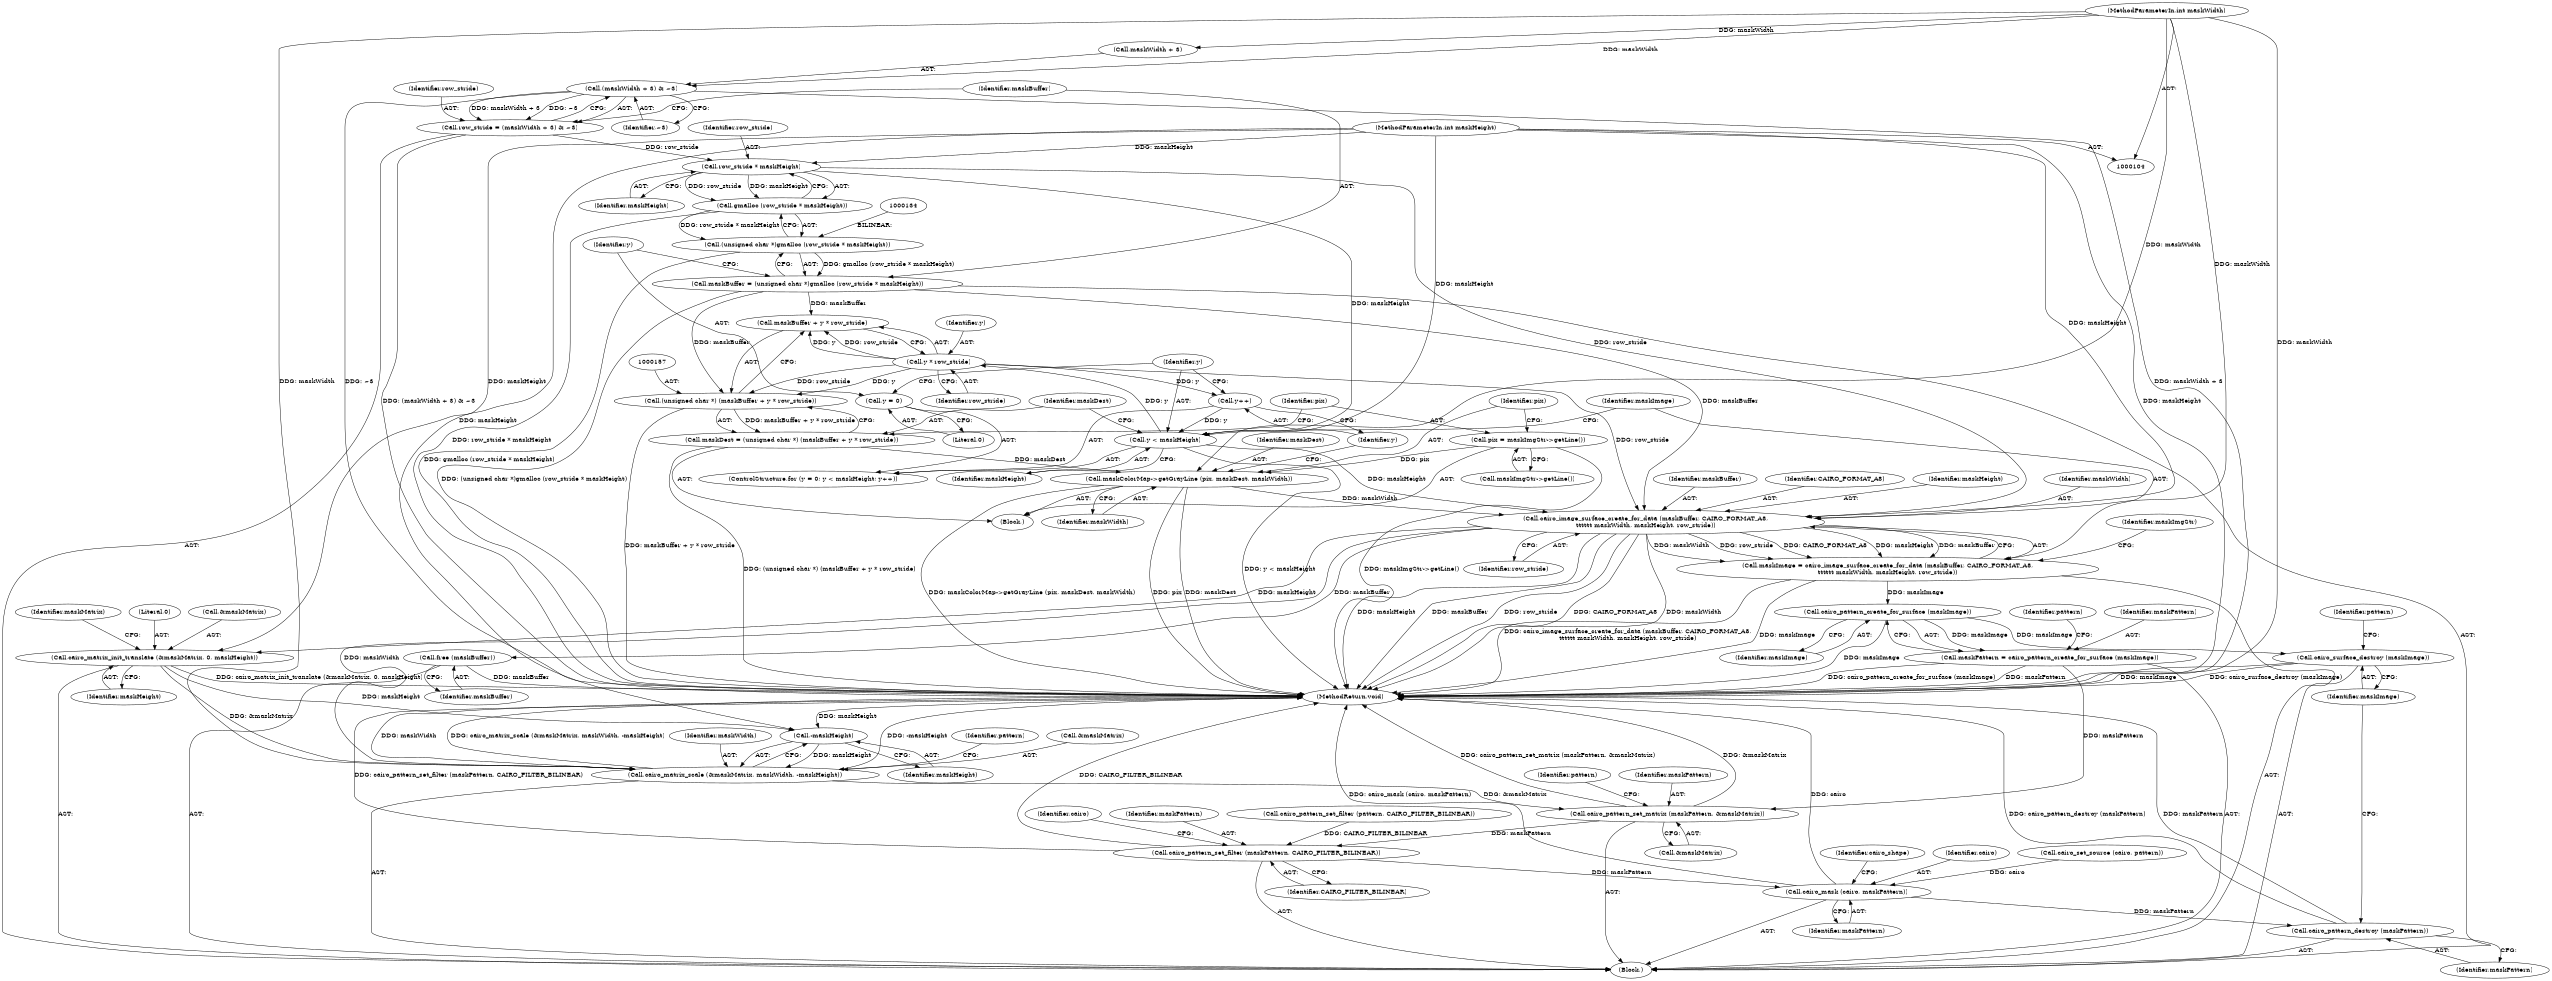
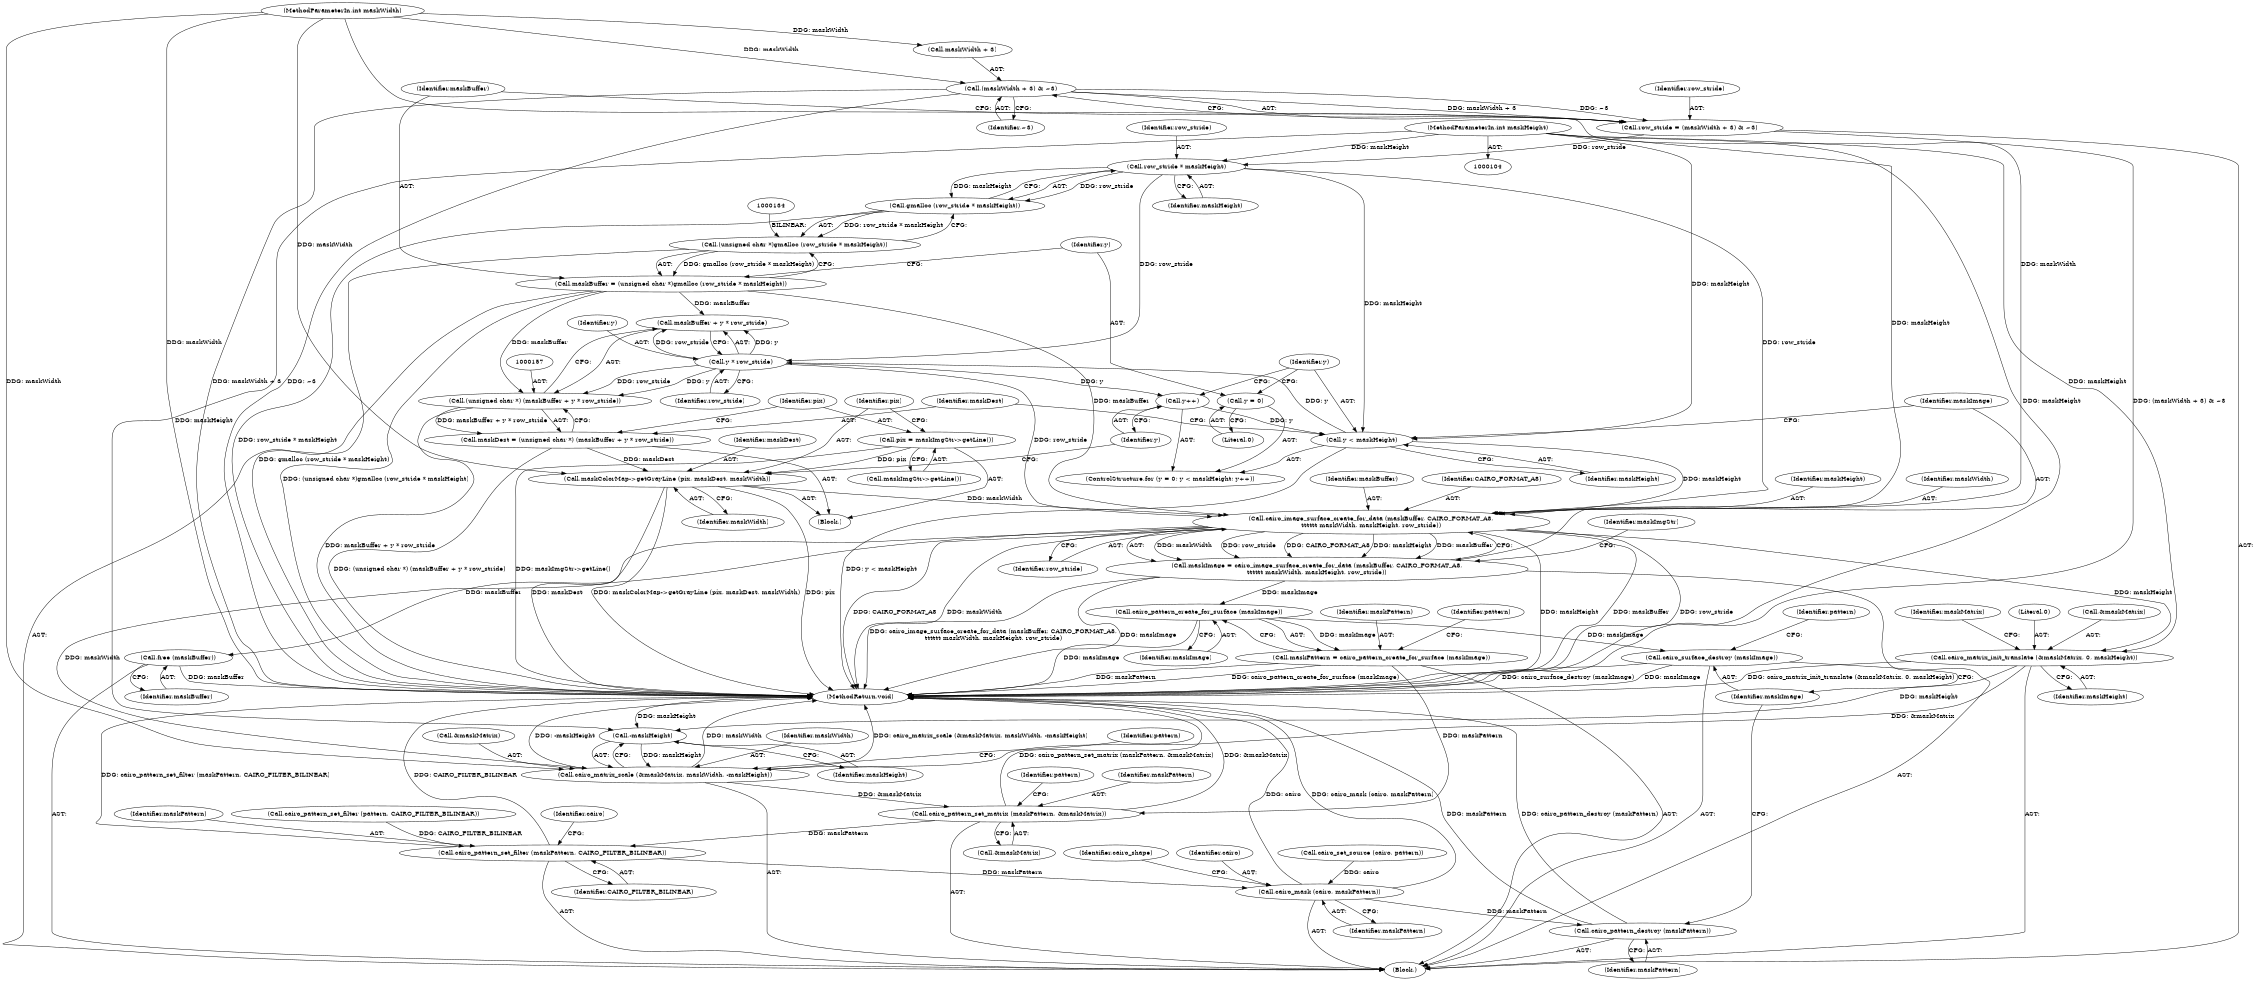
edge "(MethodParameterIn,int maskWidth)" -> "1000104": removed, label "AST:"
edge "(Call,row_stride * maskHeight)" -> "(Call,y * row_stride)": added, label "DDG: row_stride"
